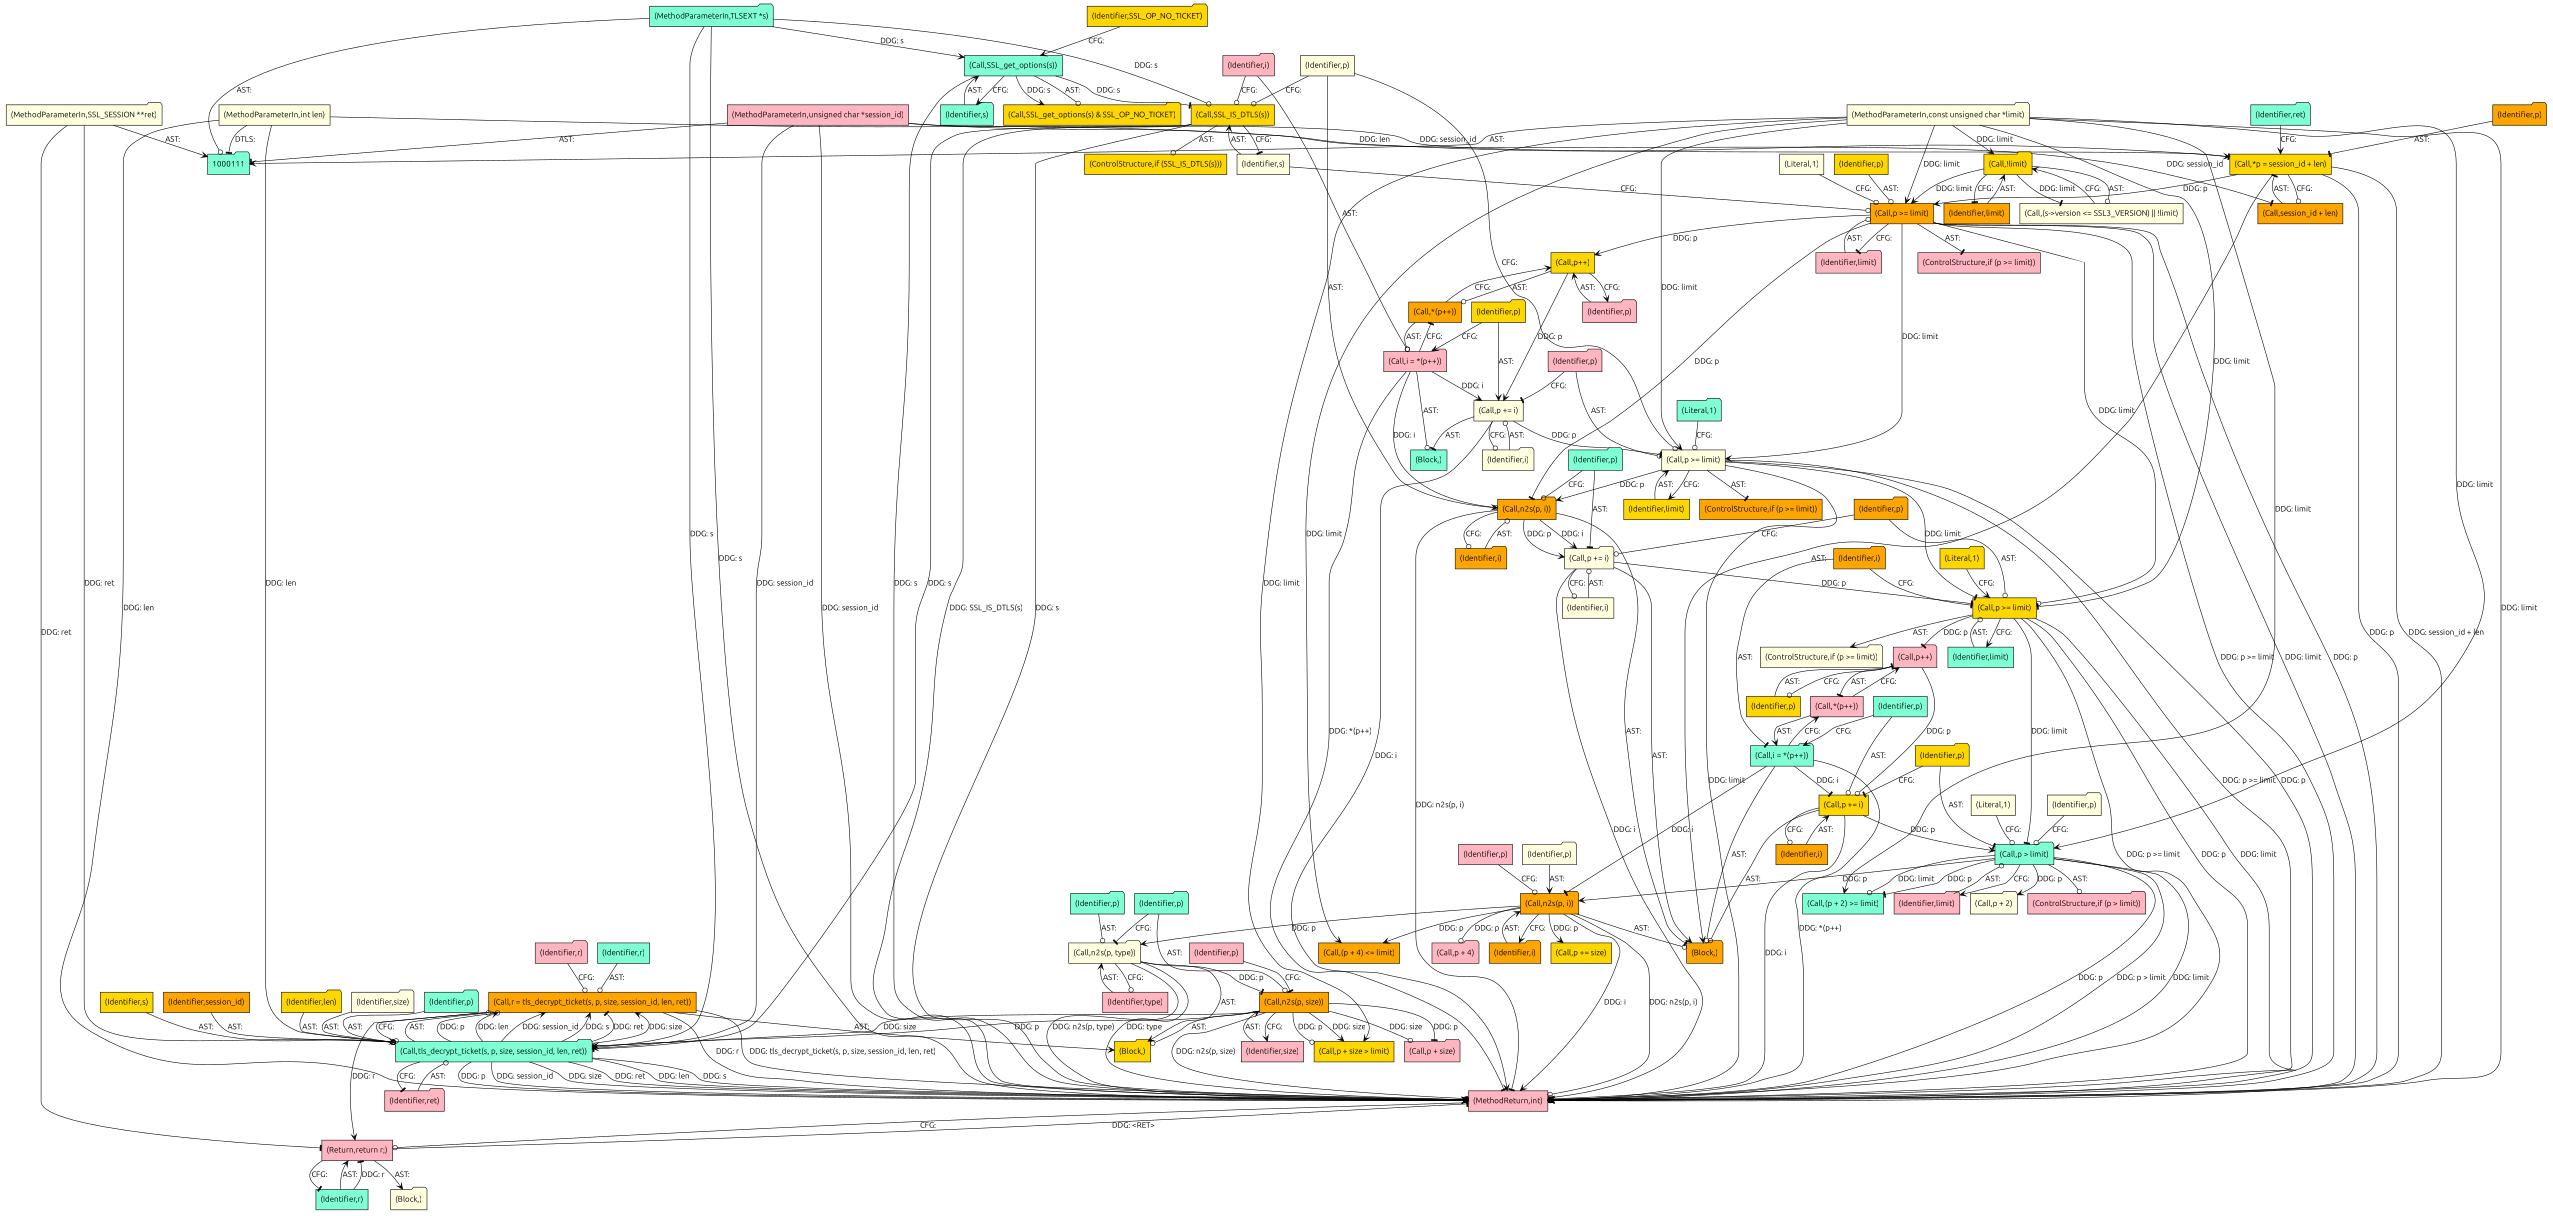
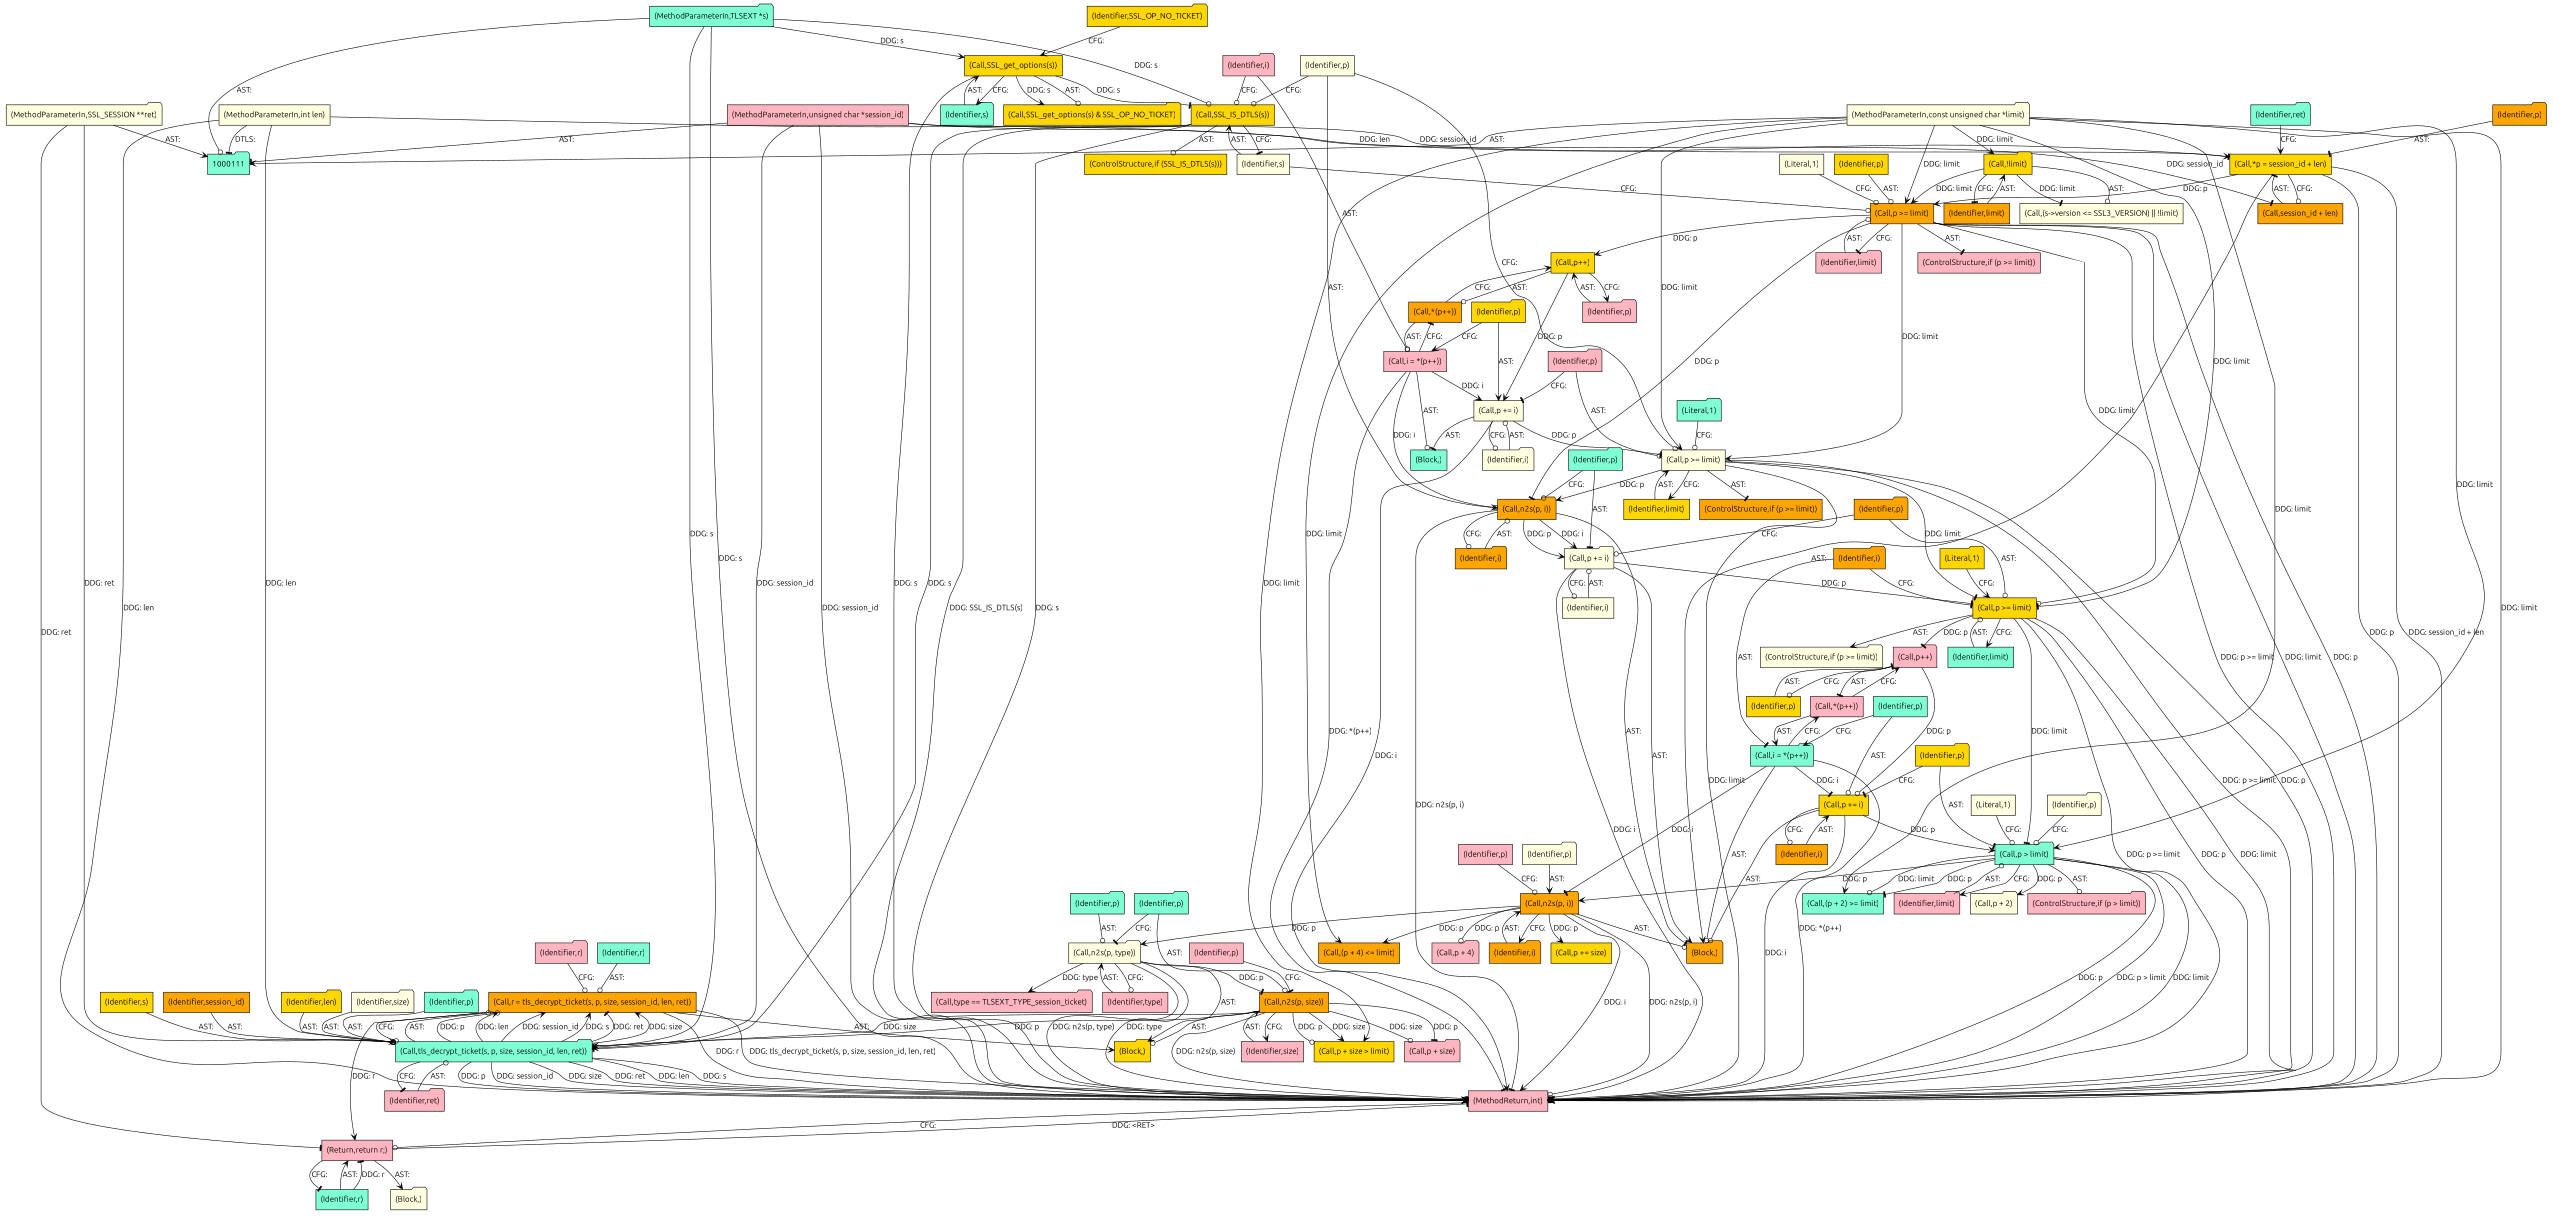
node "(Call,SSL_get_options(s))": fillcolor aquamarine -> gold
edge "(Call,(s->version <= SSL3_VERSION) || !limit)" -> "(Call,!limit)": removed, label "CFG:"
node "(Call,type == TLSEXT_TYPE_session_ticket)": added
